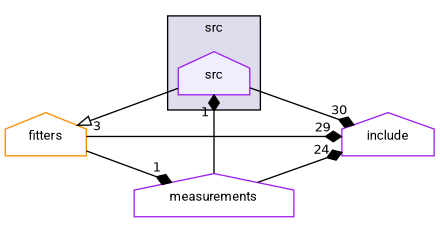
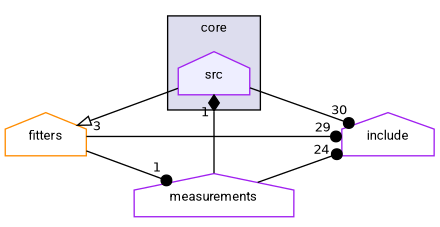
cluster "src": label "src" -> "core"
edge "src" -> "include": arrowhead diamond -> dot
edge "fitters" -> "include": arrowhead diamond -> dot
edge "fitters" -> "measurements": arrowhead diamond -> dot
edge "measurements" -> "include": arrowhead diamond -> dot
